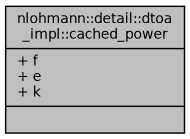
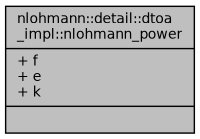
node "nlohmann::detail::dtoa": text "_impl::cached_power" -> "_impl::nlohmann_power"
